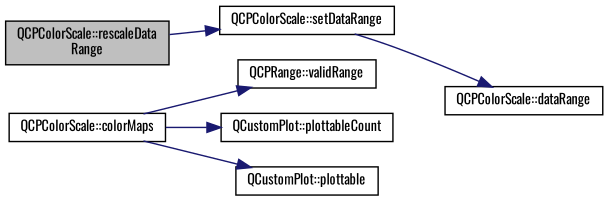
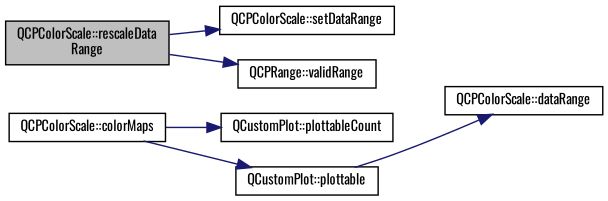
edge "QCPColorScale::setDataRange" -> "QCPColorScale::dataRange": now "QCustomPlot::plottable" -> "QCPColorScale::dataRange"
edge "QCPColorScale::colorMaps" -> "QCPRange::validRange": now "QCPColorScale::rescaleData Range" -> "QCPRange::validRange"
